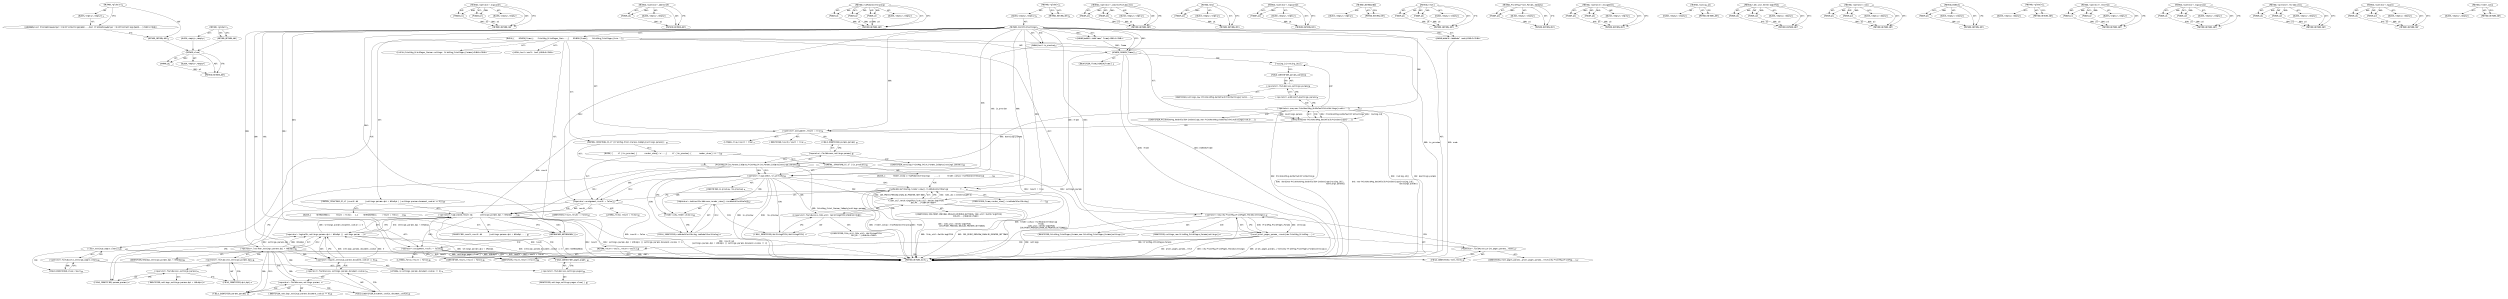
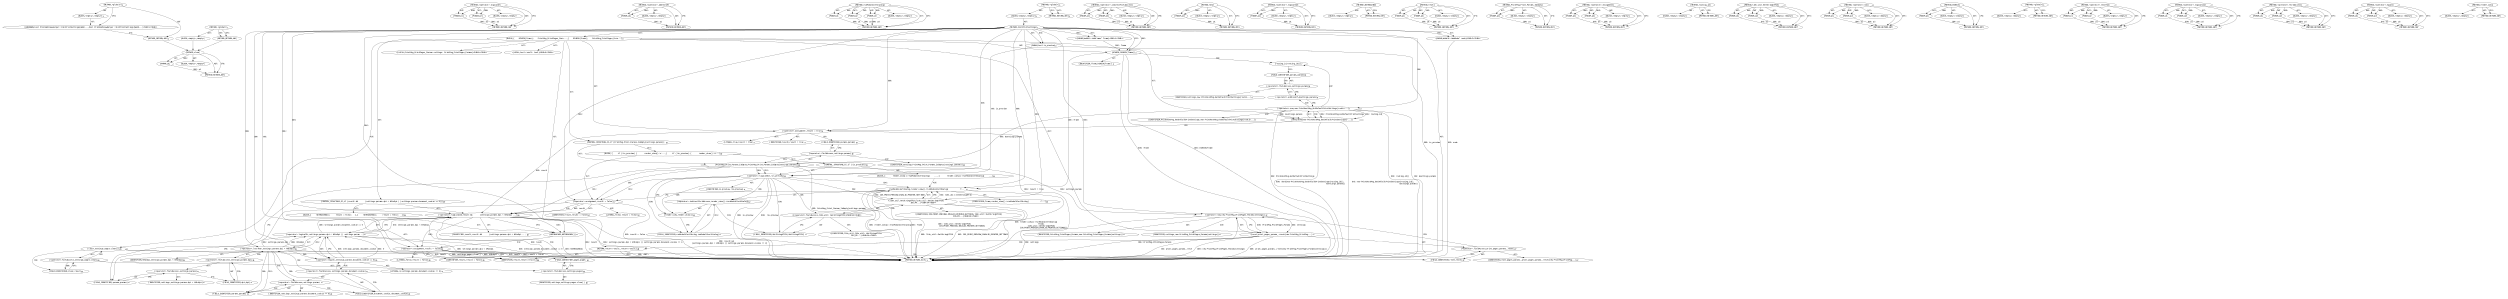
edge "(<operator>.lessThan,settings.params.dpi < kMinDpi)" -> "(<operator>.fieldAccess,settings.params.document_cookie)": reversed
